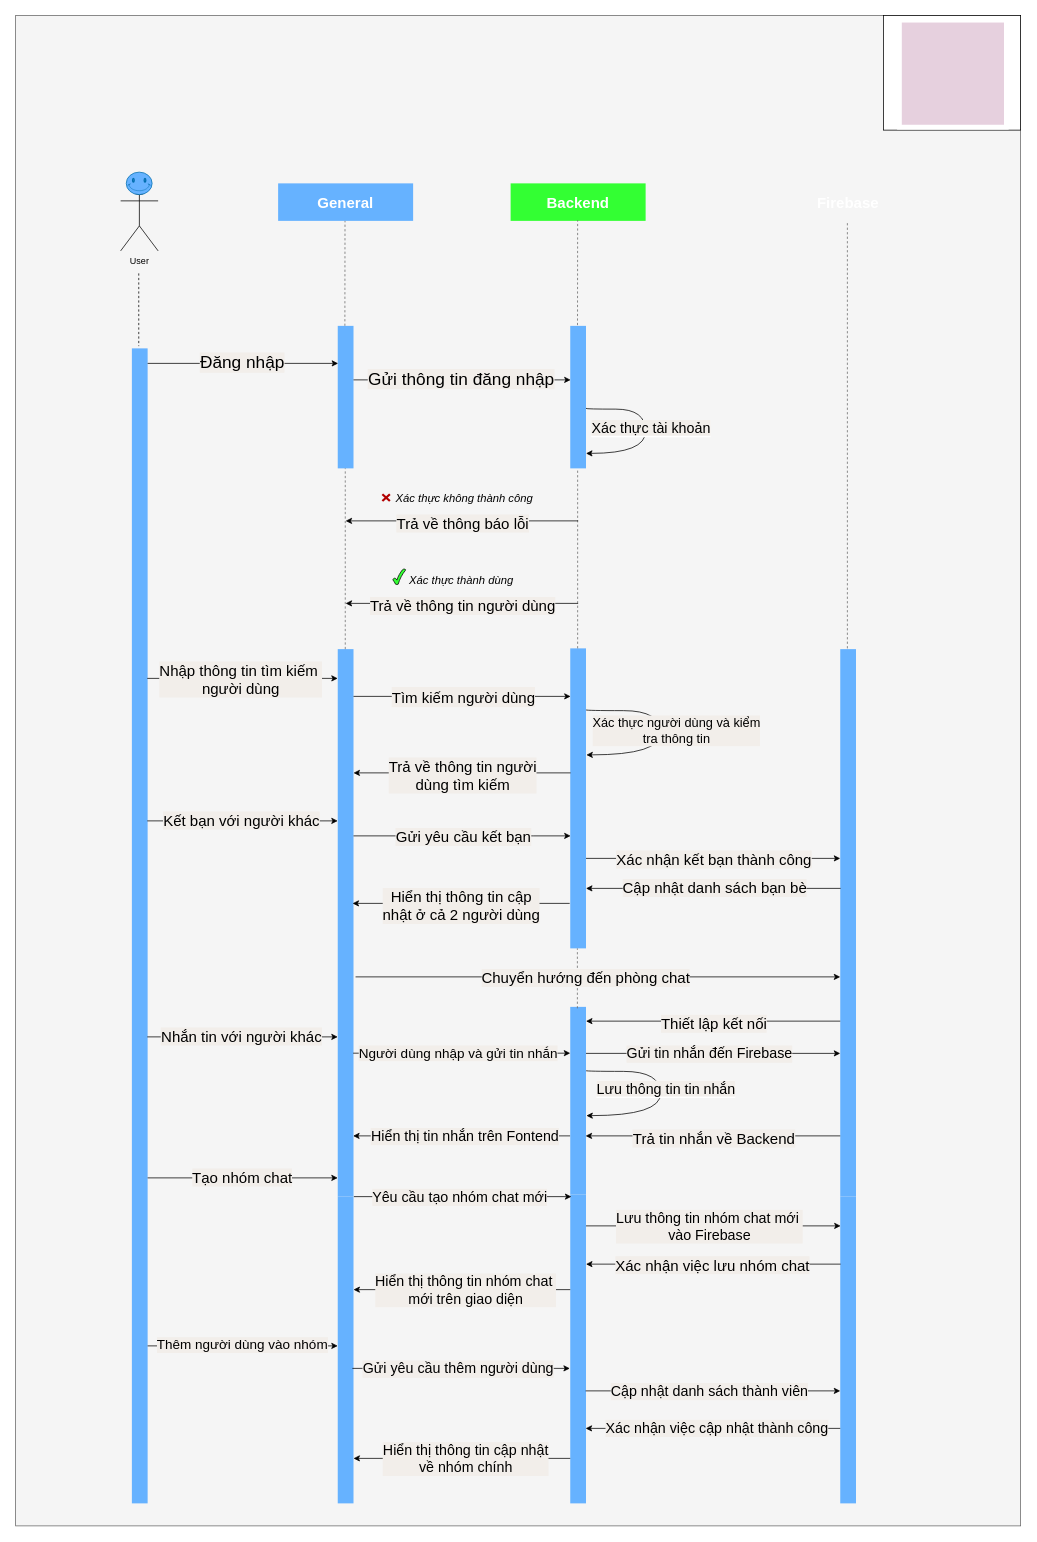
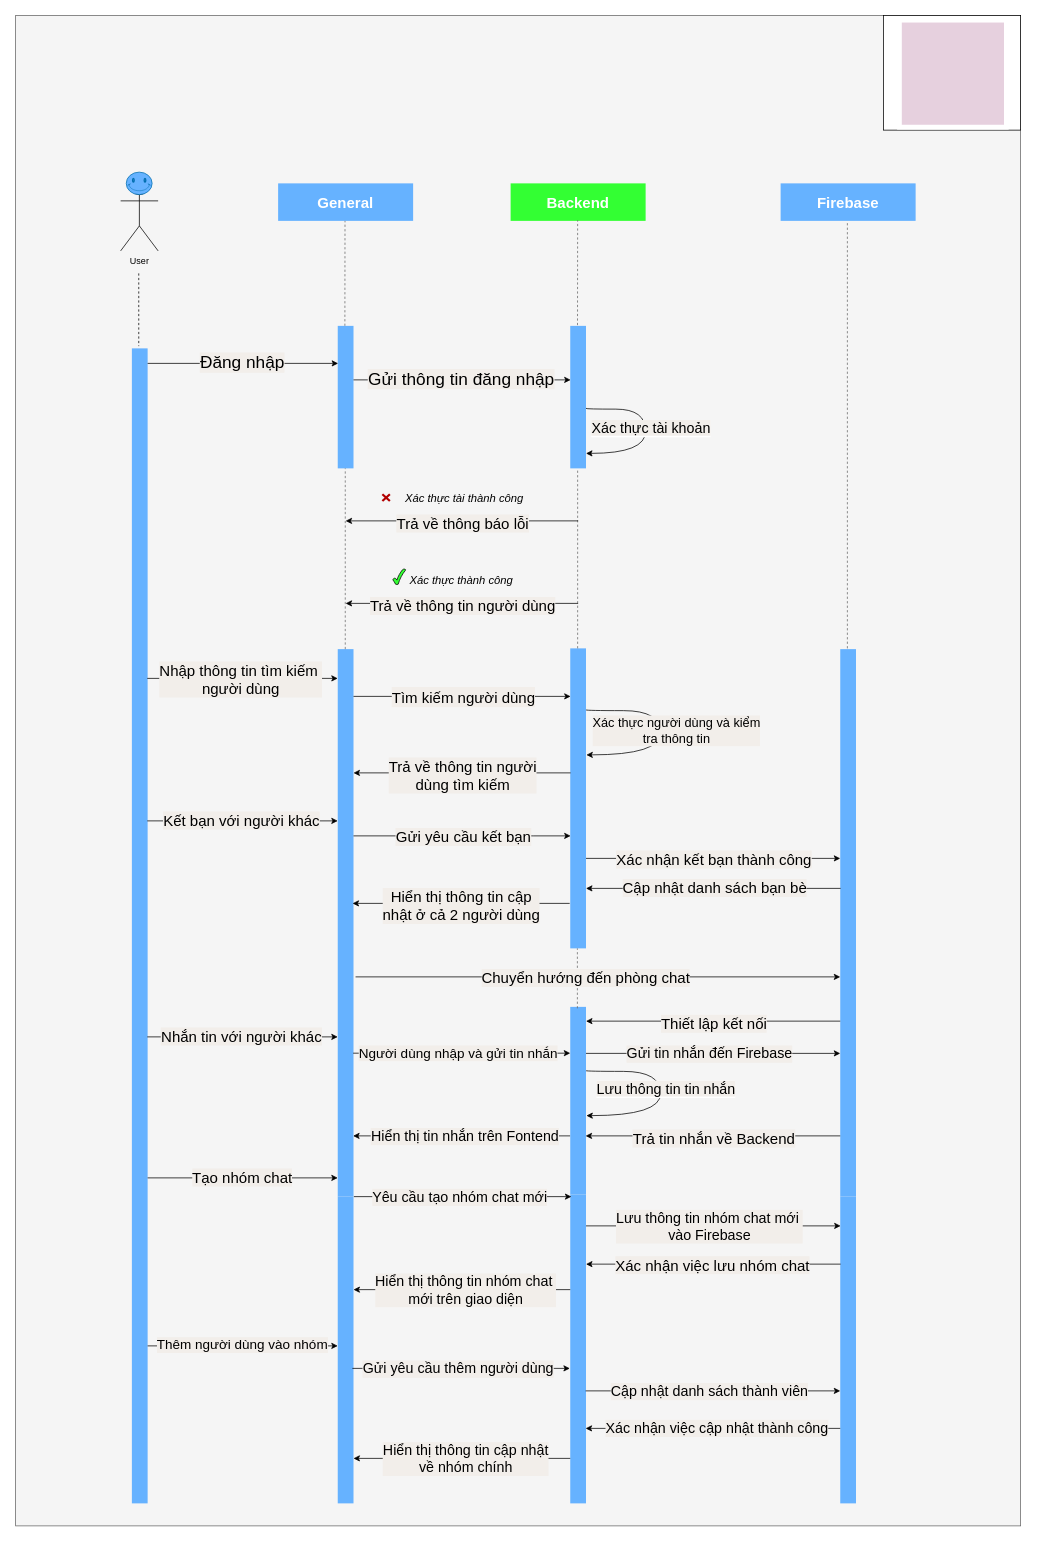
node "Firebase": fillcolor #f5f5f5 -> #66b2ff
node "Xác thực không thành công": label "Xác thực không thành công" -> "Xác thực tài thành công"
node "Xác thực thành dùng": label "Xác thực thành dùng" -> "Xác thực thành công"
